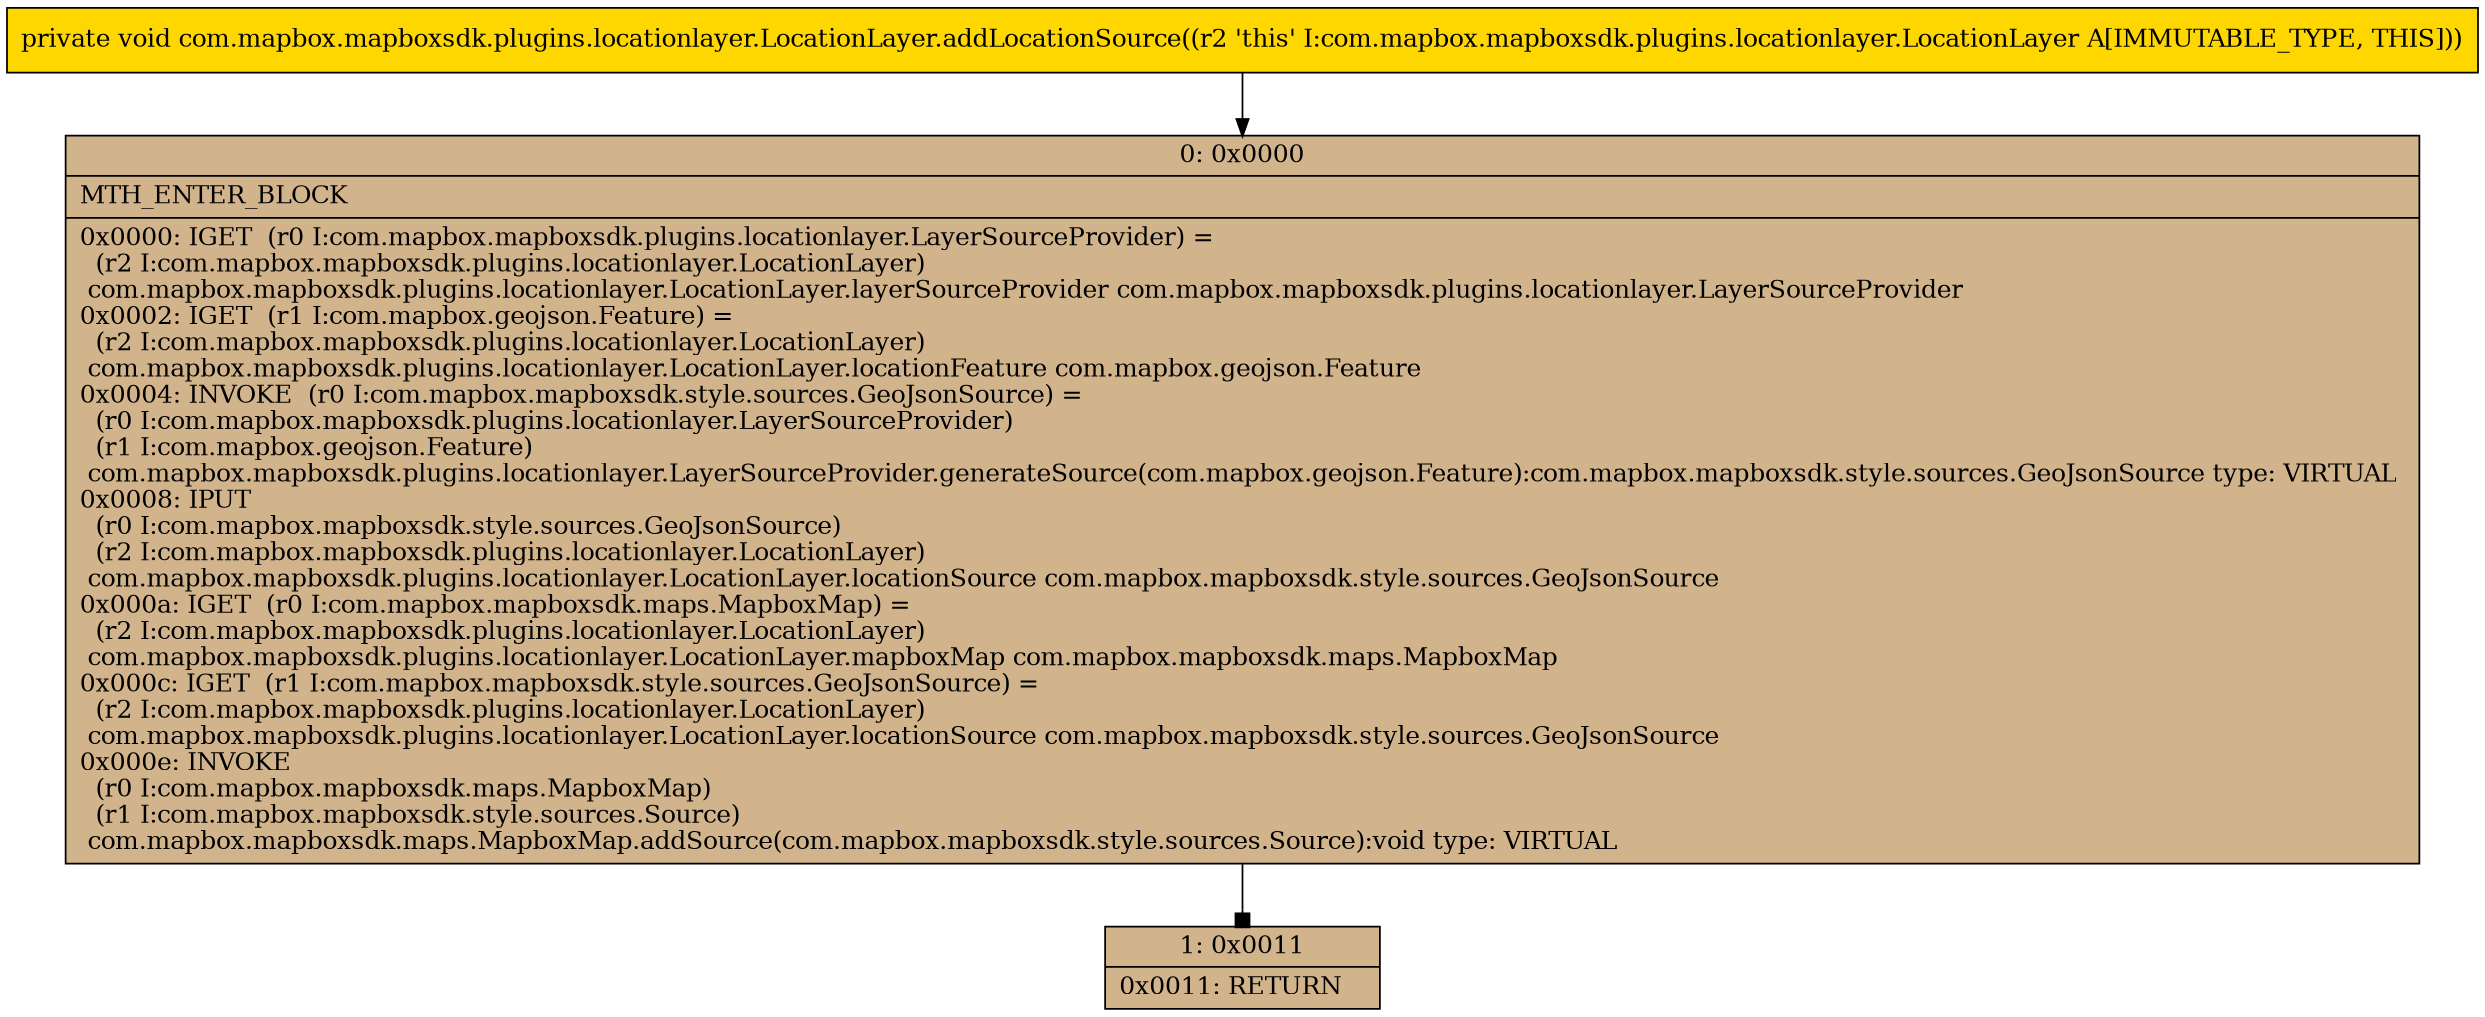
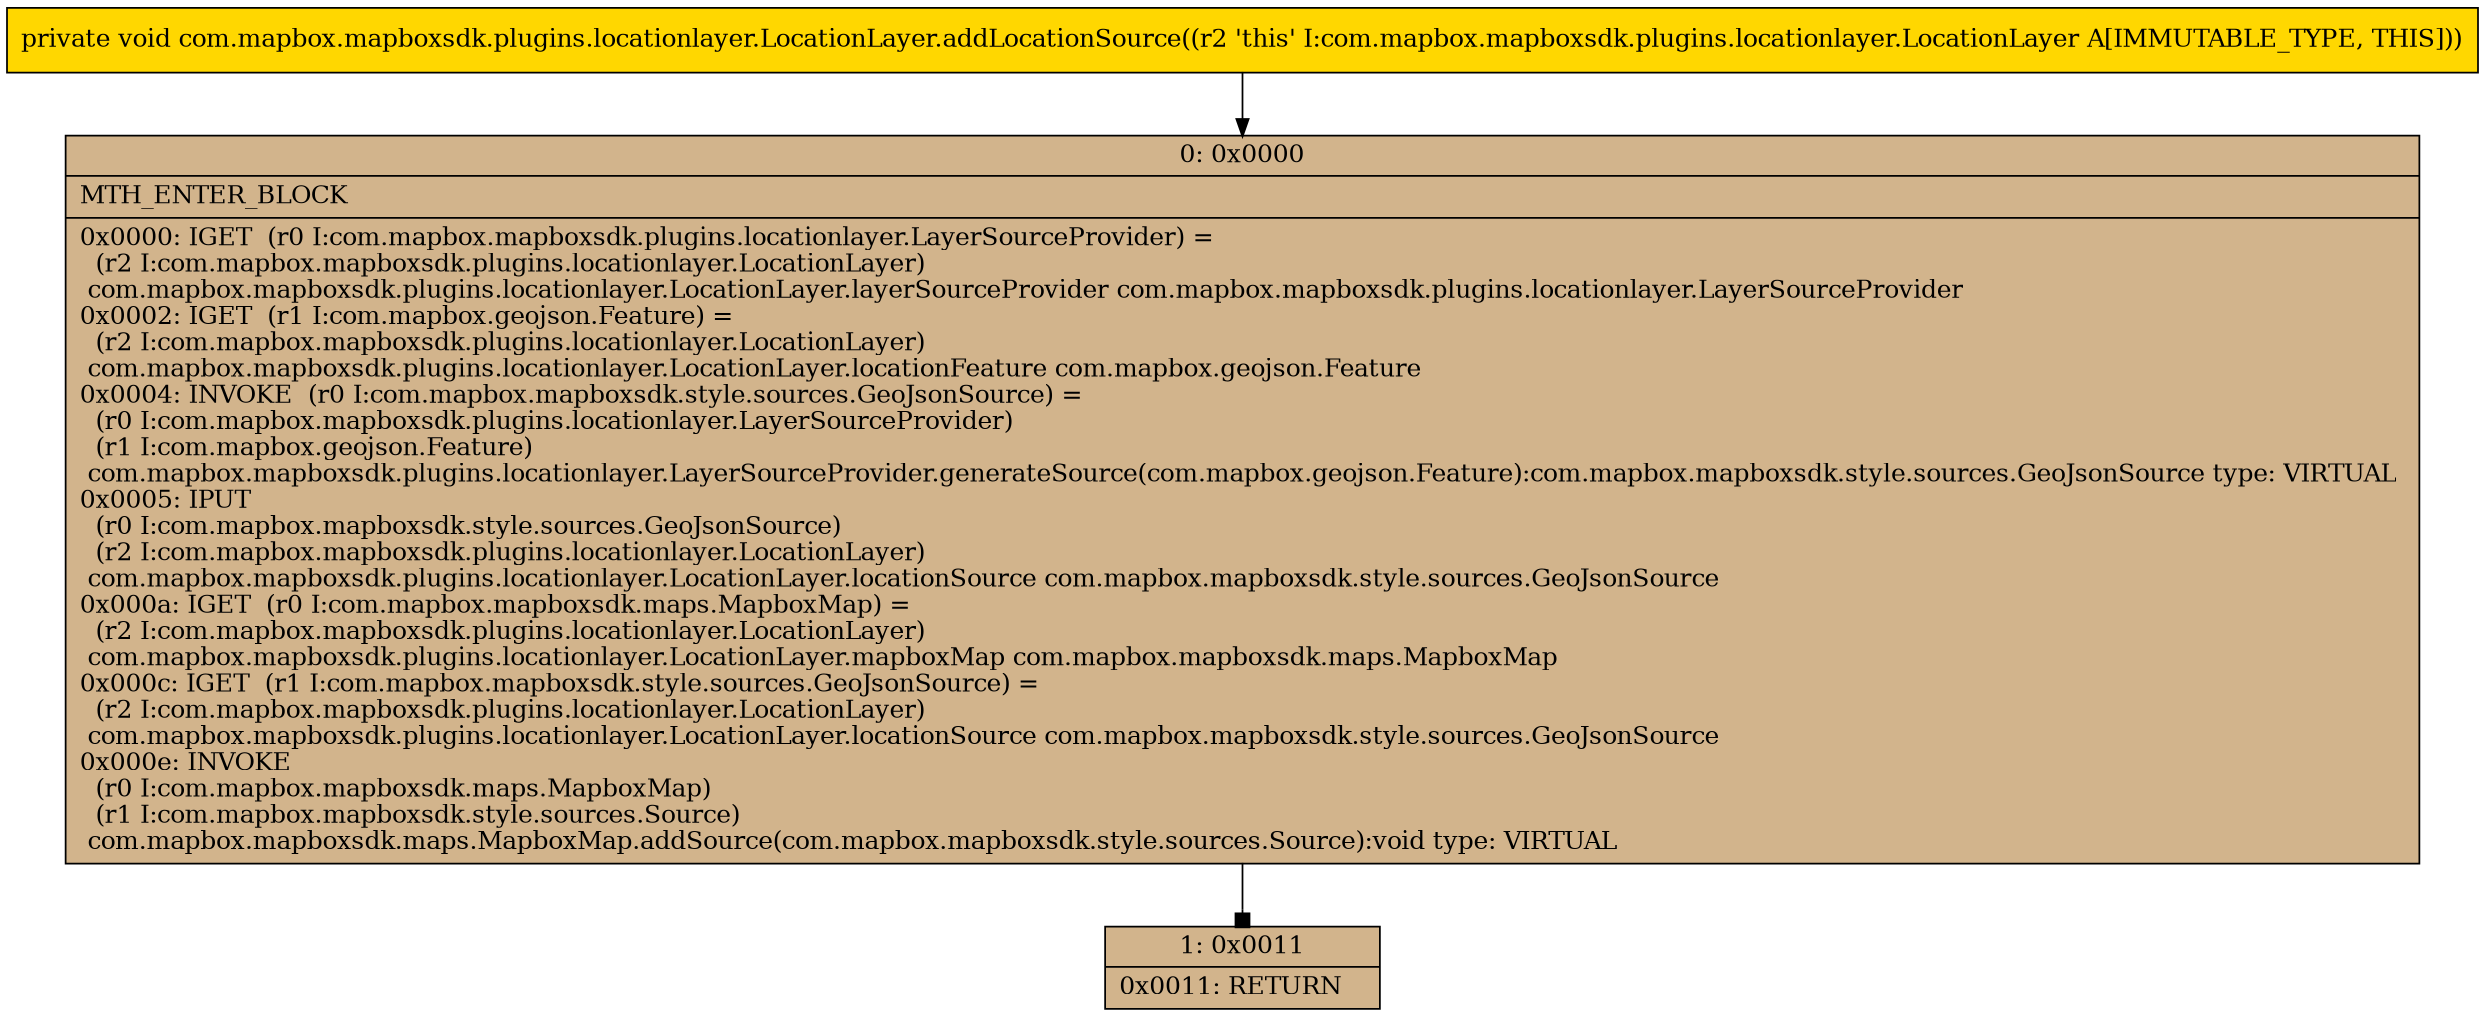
node "0: 0x0000": text "0x0008: IPUT" -> "0x0005: IPUT"
